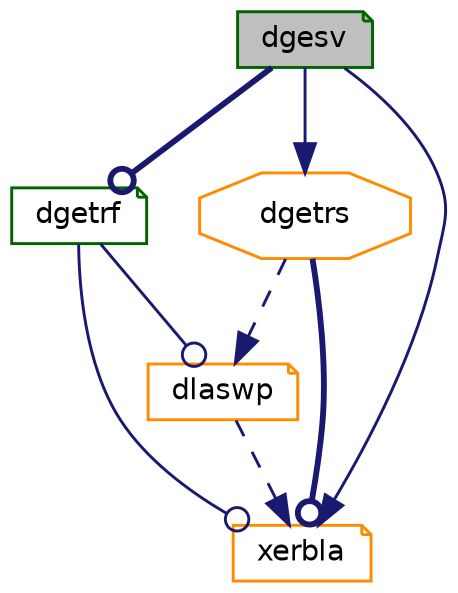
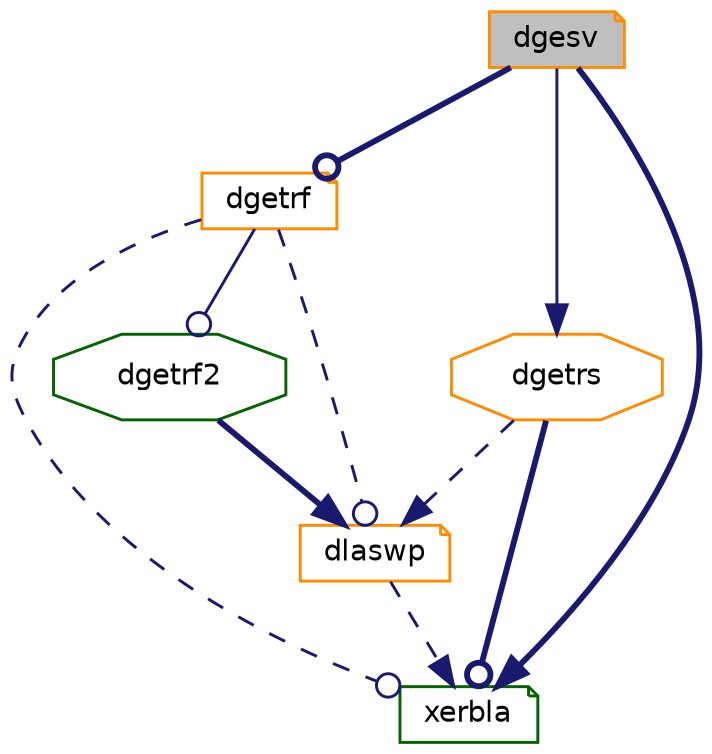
node "dgesv": color darkgreen -> darkorange
node "dgetrf": color darkgreen -> darkorange
edge "dgesv" -> "xerbla": style solid -> bold
edge "dgetrf" -> "dlaswp": style solid -> dashed
node "dgetrf2": added
edge "dgetrf" -> "xerbla": style solid -> dashed
node "xerbla": color darkorange -> darkgreen
